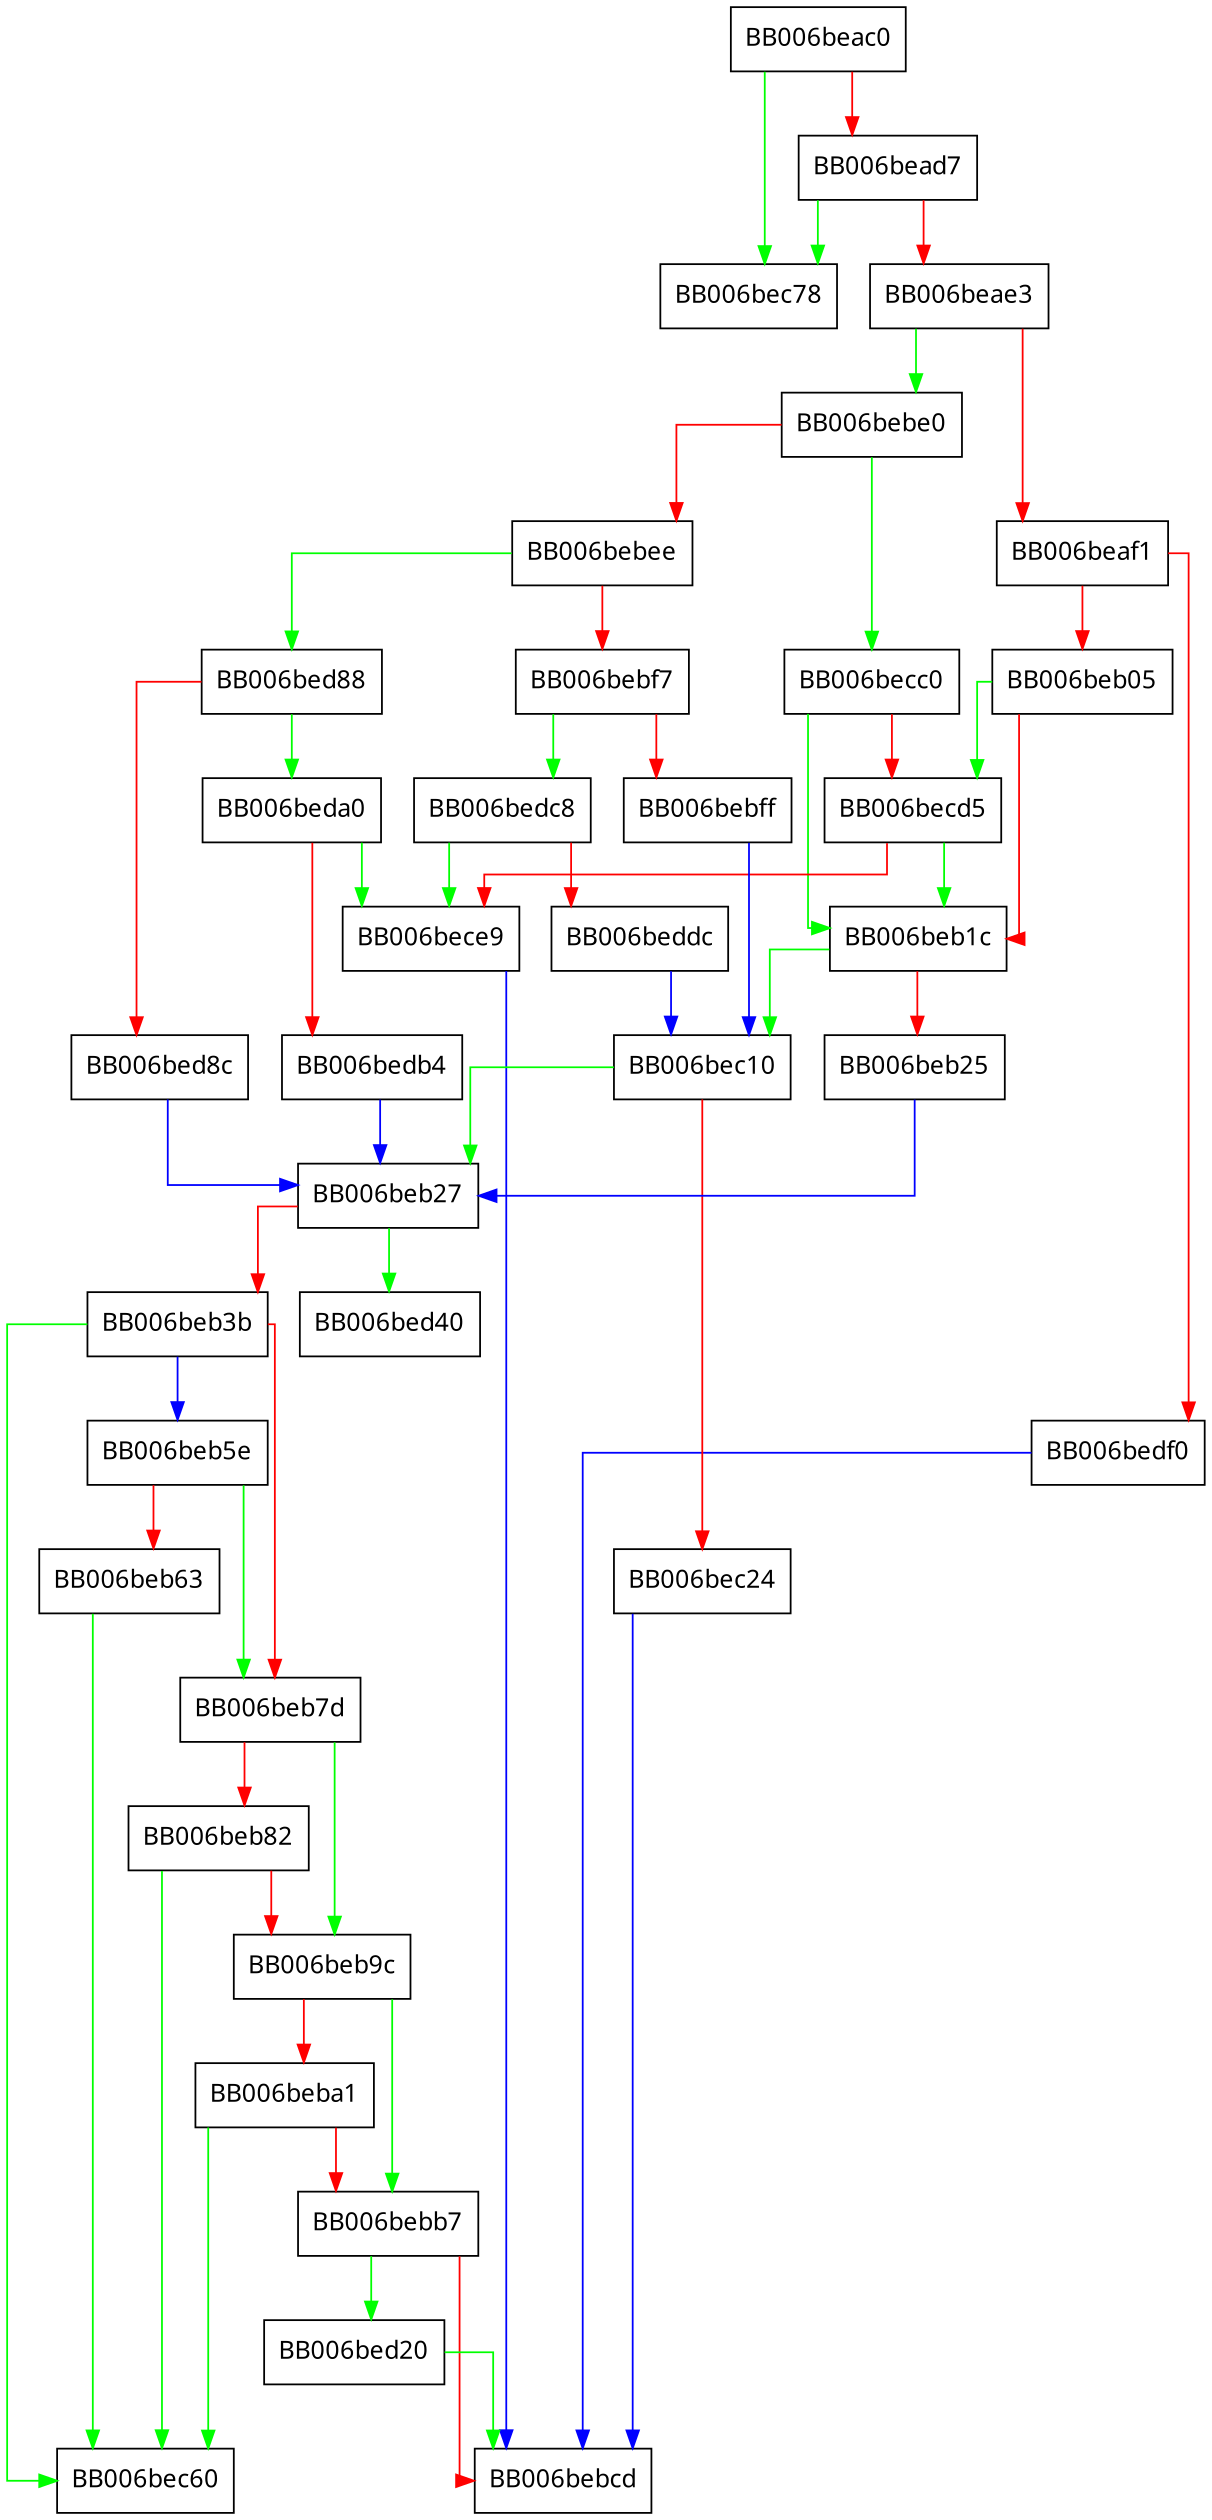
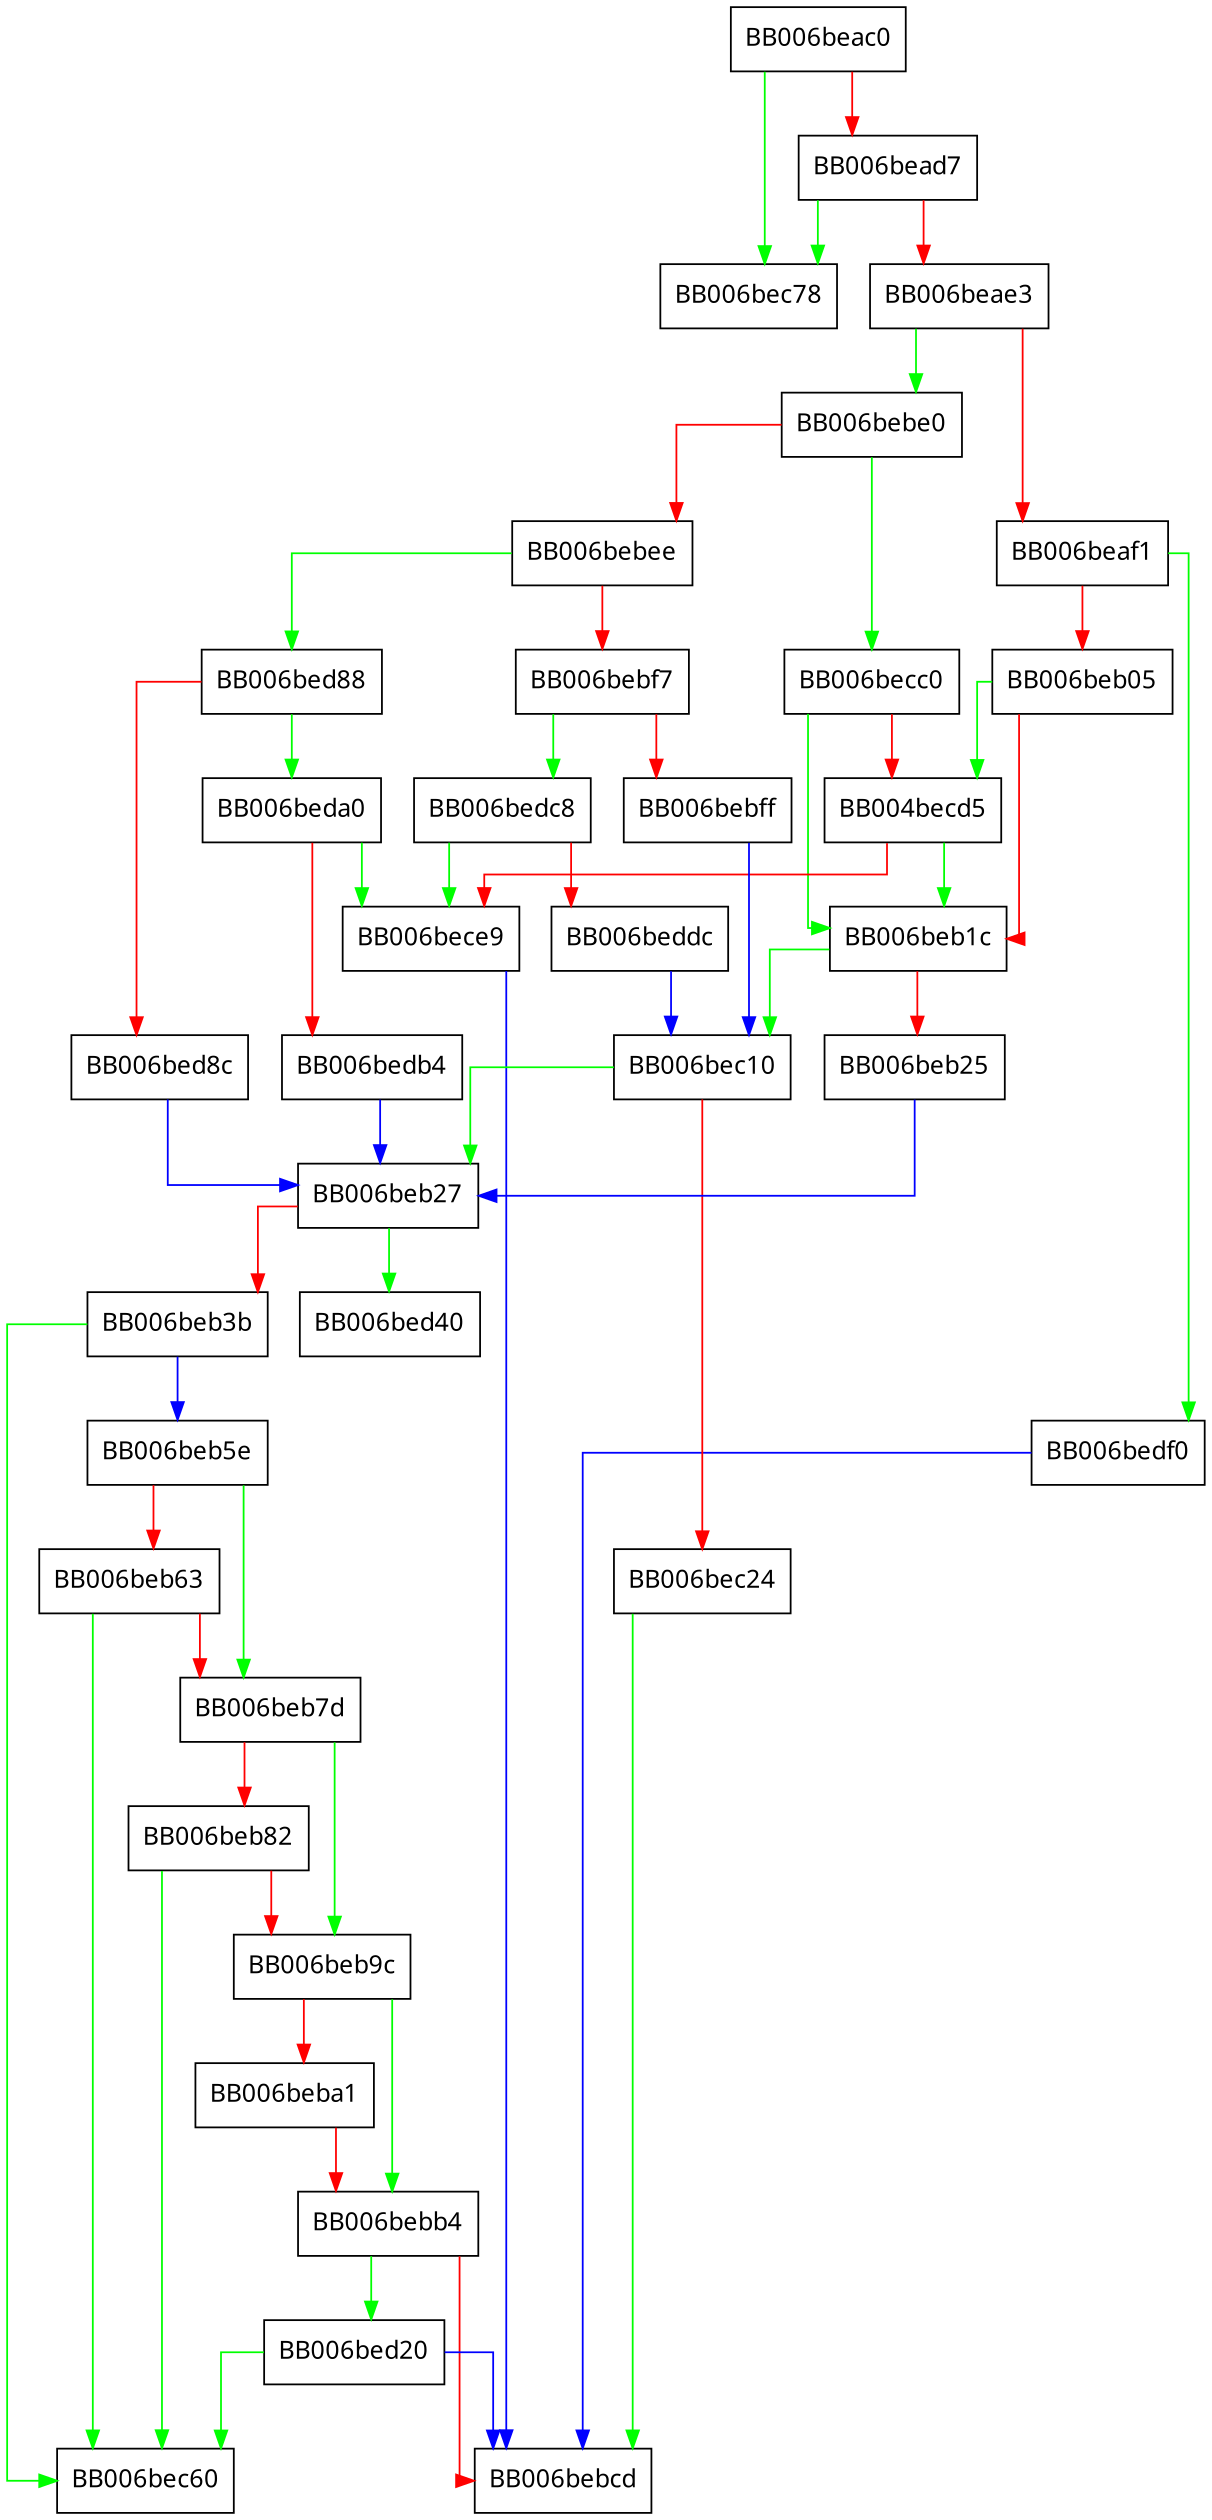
node "BB006becd5": label "BB006becd5" -> "BB004becd5"
edge "BB006beaf1" -> "BB006bedf0": color red -> green
edge "BB006beb3b" -> "BB006beb7d": now "BB006beb63" -> "BB006beb7d"
edge "BB006bec24" -> "BB006bebcd": color blue -> green
node "BB006bebb7": label "BB006bebb7" -> "BB006bebb4"
edge "BB006beba1" -> "BB006bec60": now "BB006bed20" -> "BB006bec60"
edge "BB006bed20" -> "BB006bebcd": color green -> blue
